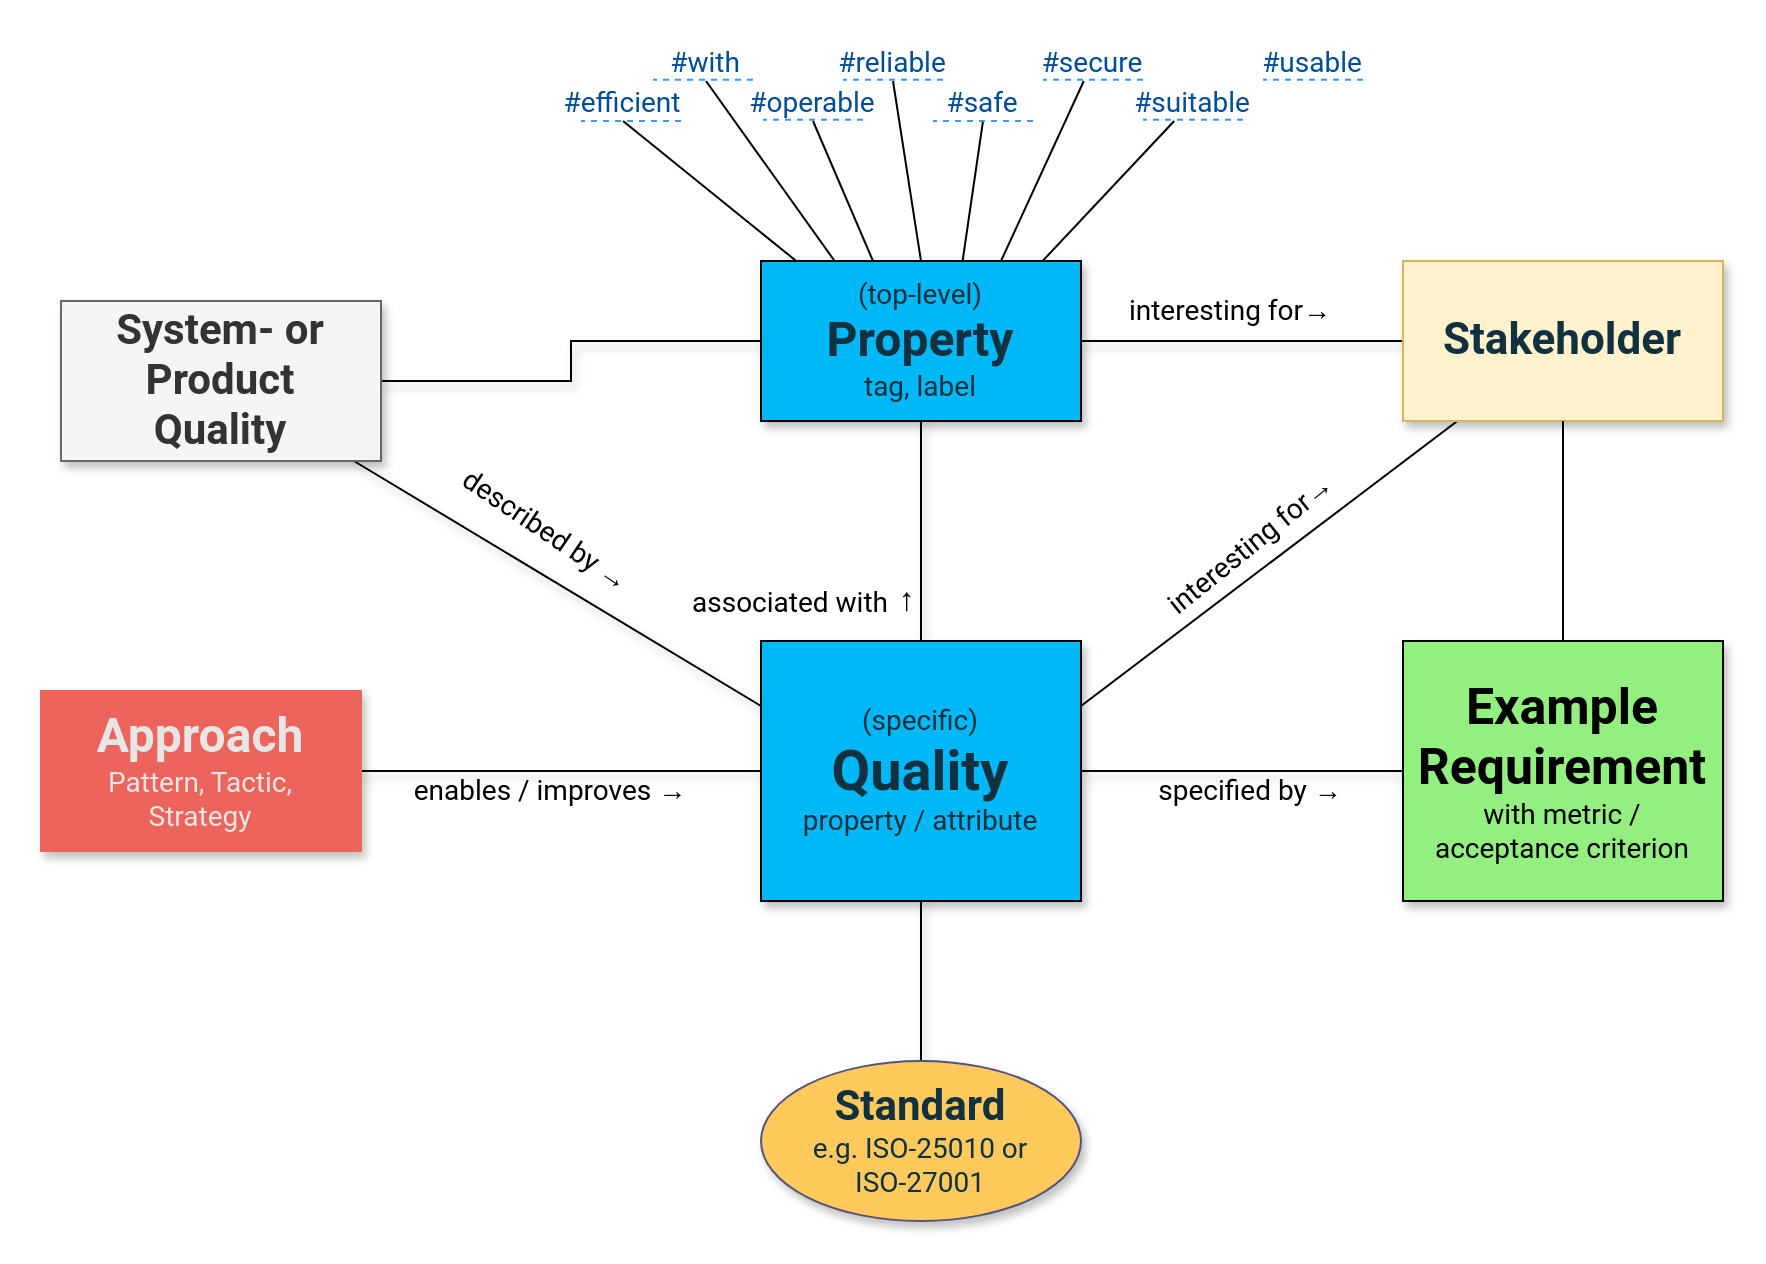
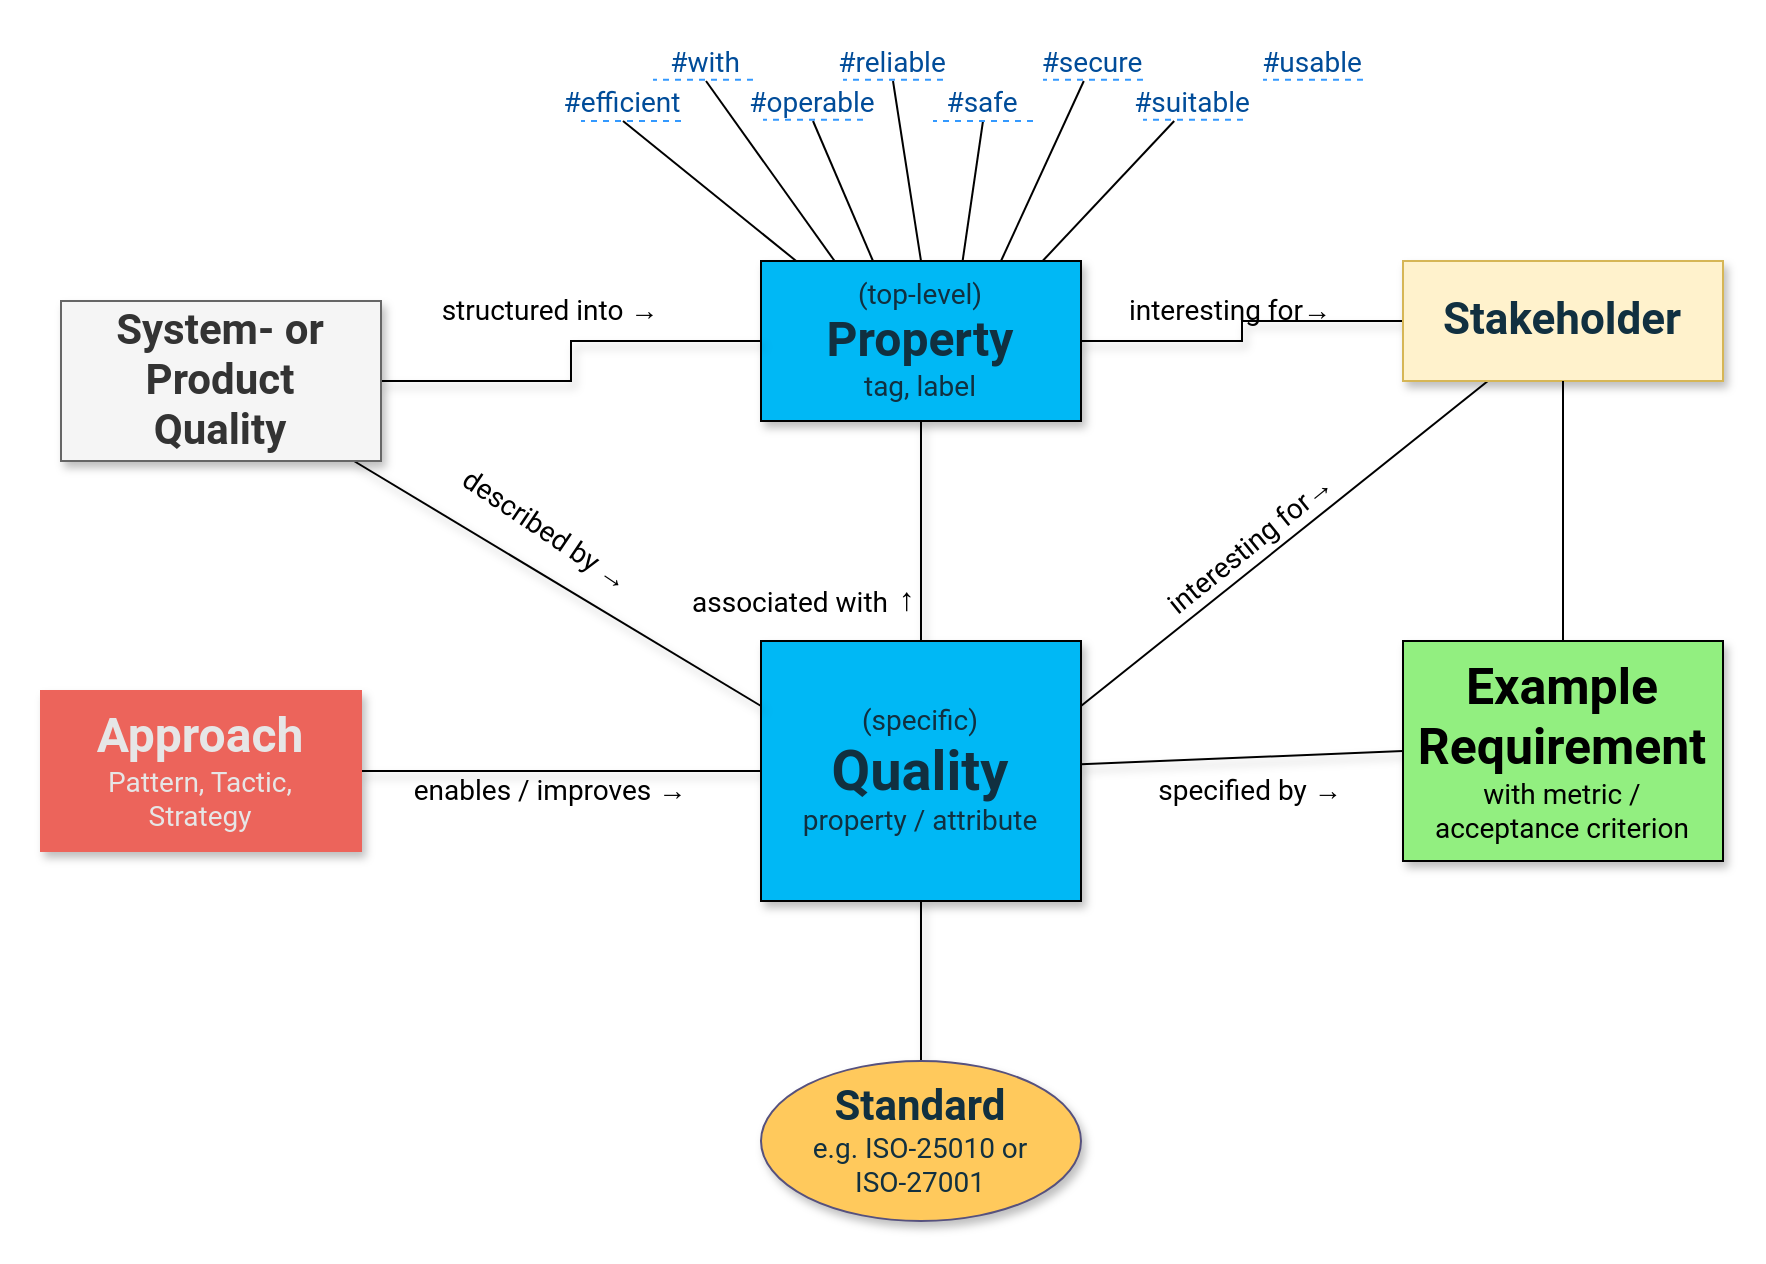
node "structured into →": added
node "Stakeholder": size 320x160 -> 320x120
node "Example Requirement with metric / acceptance criterion": size 320x260 -> 320x220
